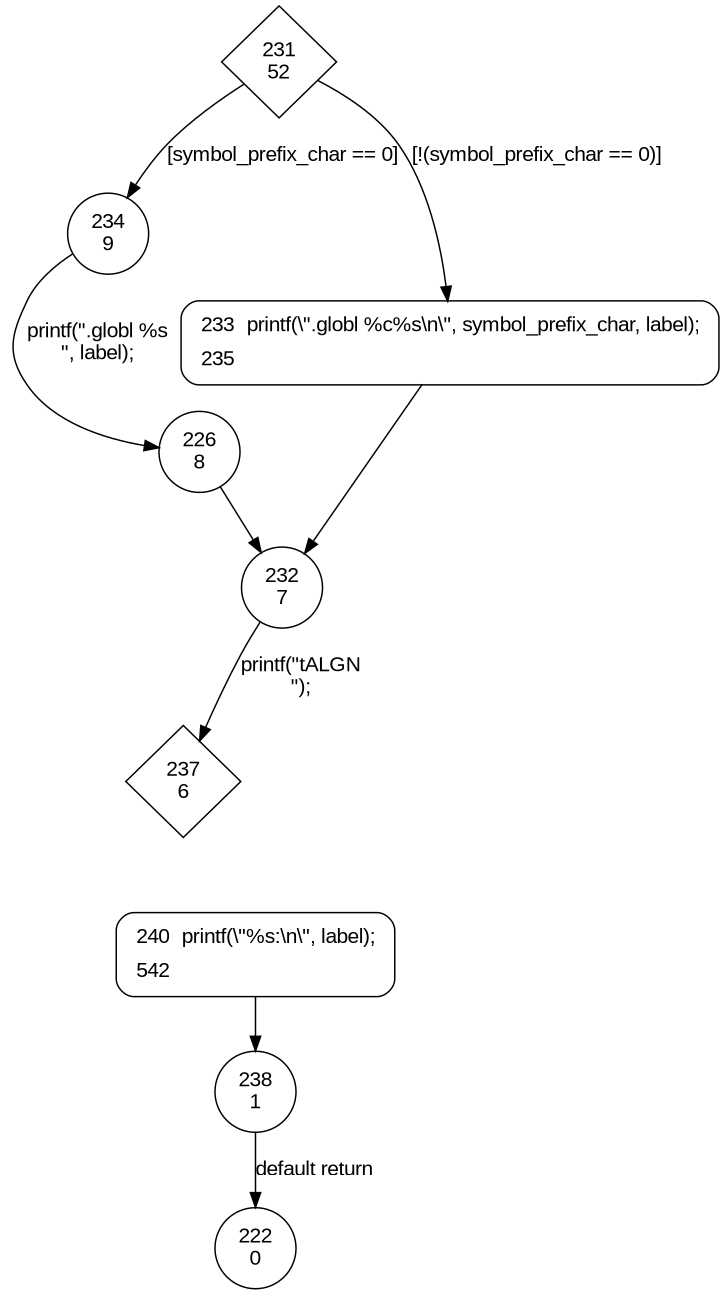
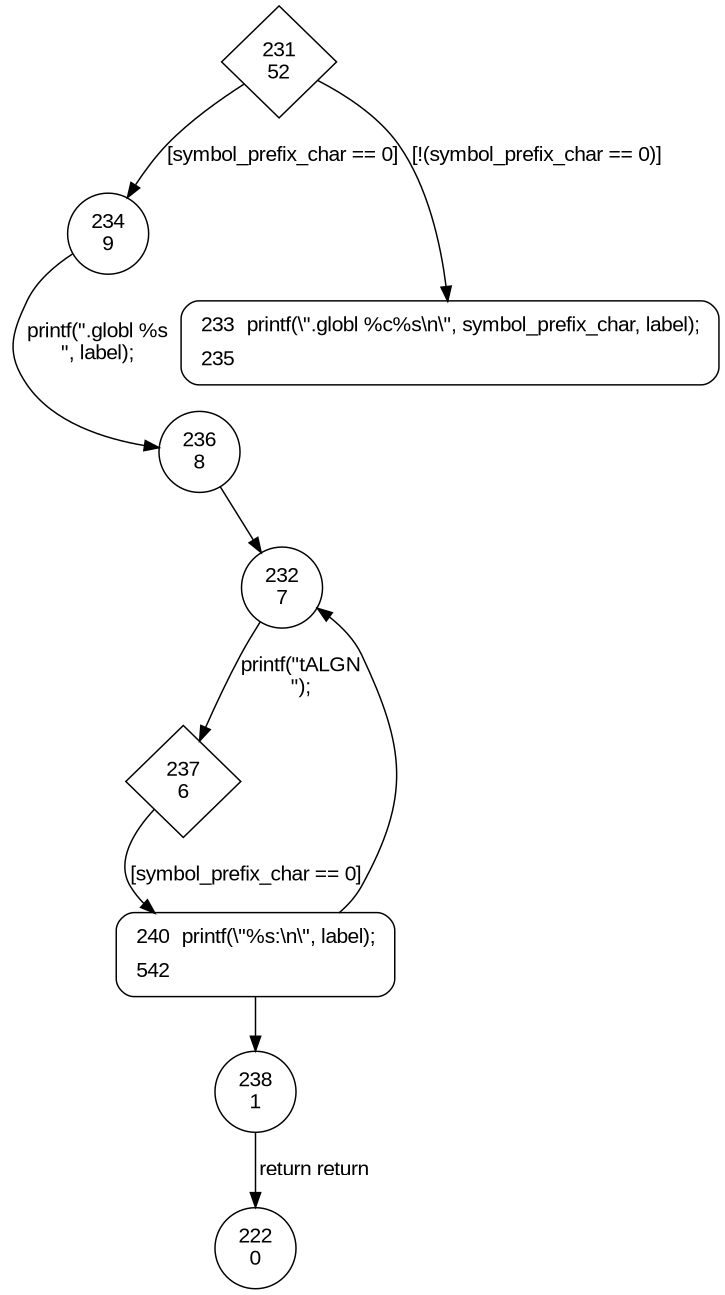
node "226 8": label "226 8" -> "236 8"
edge "233" -> "232 7": now "240" -> "232 7"
edge "237 6" -> "240": added, label "[symbol_prefix_char == 0]"
edge "238 1" -> "222 0": label "default return" -> "return return"
